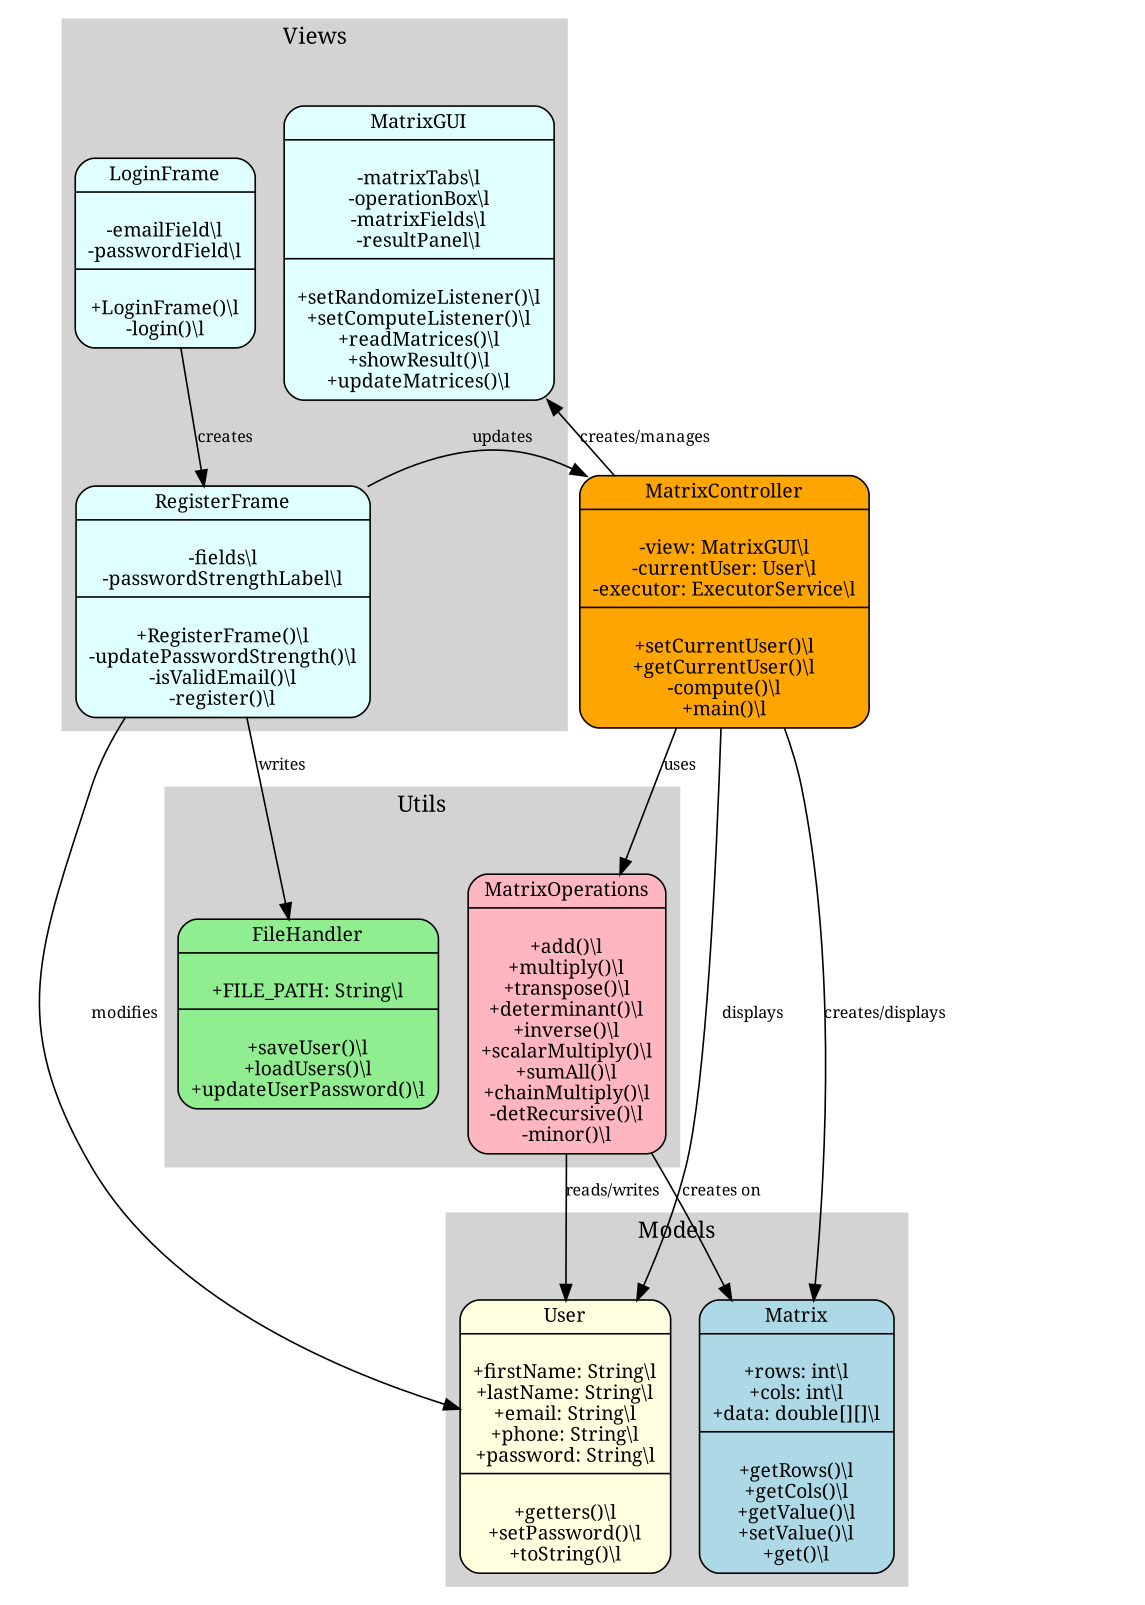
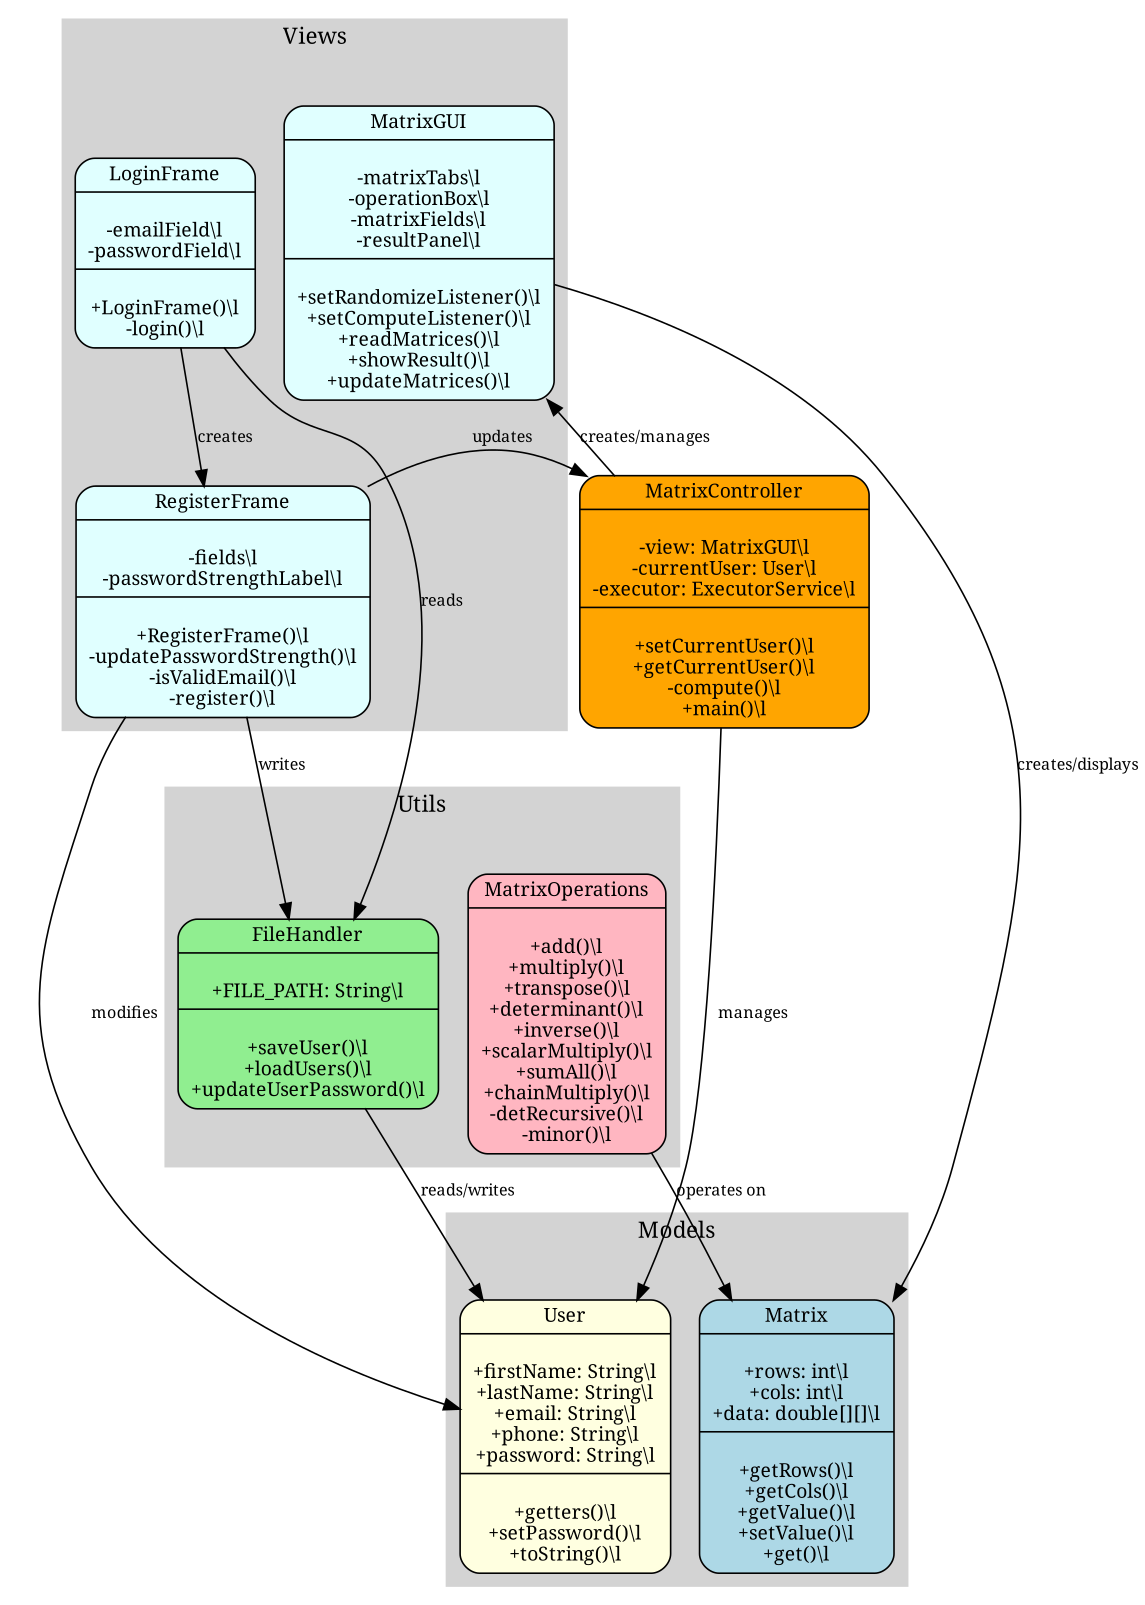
edge "LoginFrame" -> "FileHandler": added, label "reads"
edge "MatrixController" -> "MatrixOperations": removed, label "uses"
edge "MatrixController" -> "Matrix": now "MatrixGUI" -> "Matrix"
edge "MatrixController" -> "User": label "displays" -> "manages"
edge "MatrixOperations" -> "Matrix": label "creates on" -> "operates on"
edge "MatrixOperations" -> "User": now "FileHandler" -> "User"
